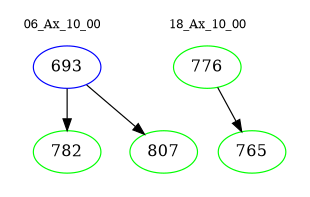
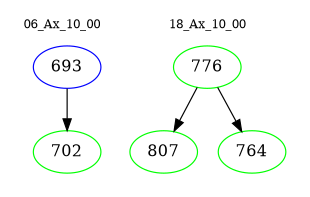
edge "693" -> "807": now "776" -> "807"
node "782": label "782" -> "702"
node "765": label "765" -> "764"
